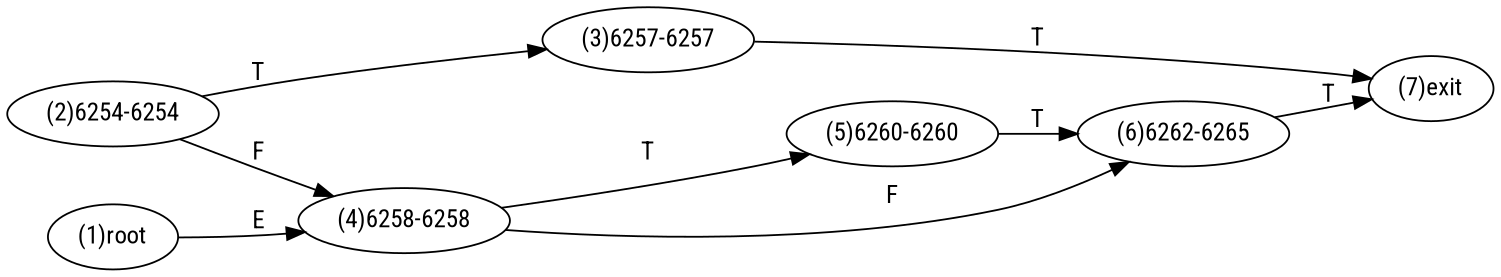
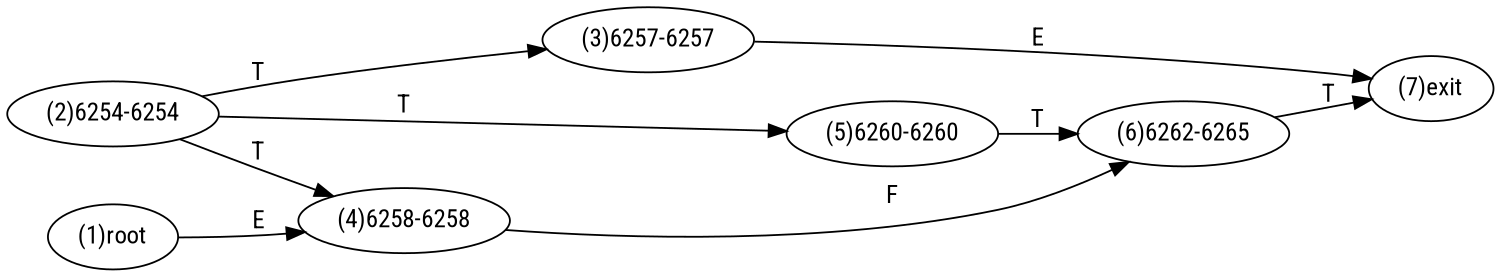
edge "(3)6257-6257" -> "(7)exit": label "T" -> "E"
edge "(2)6254-6254" -> "(4)6258-6258": label "F" -> "T"
edge "(4)6258-6258" -> "(5)6260-6260": now "(2)6254-6254" -> "(5)6260-6260"
